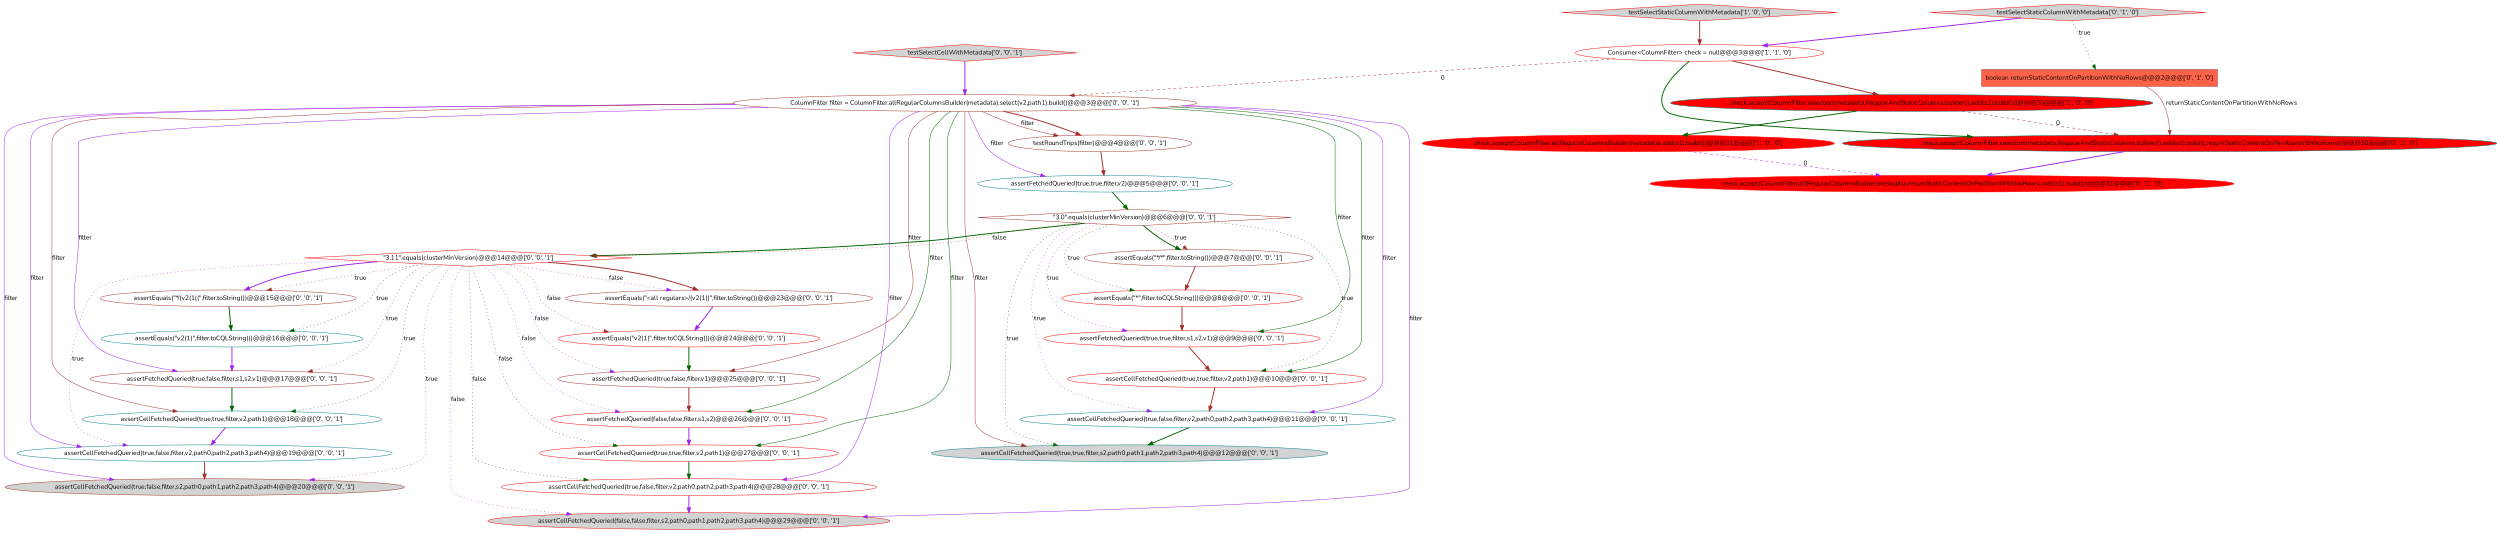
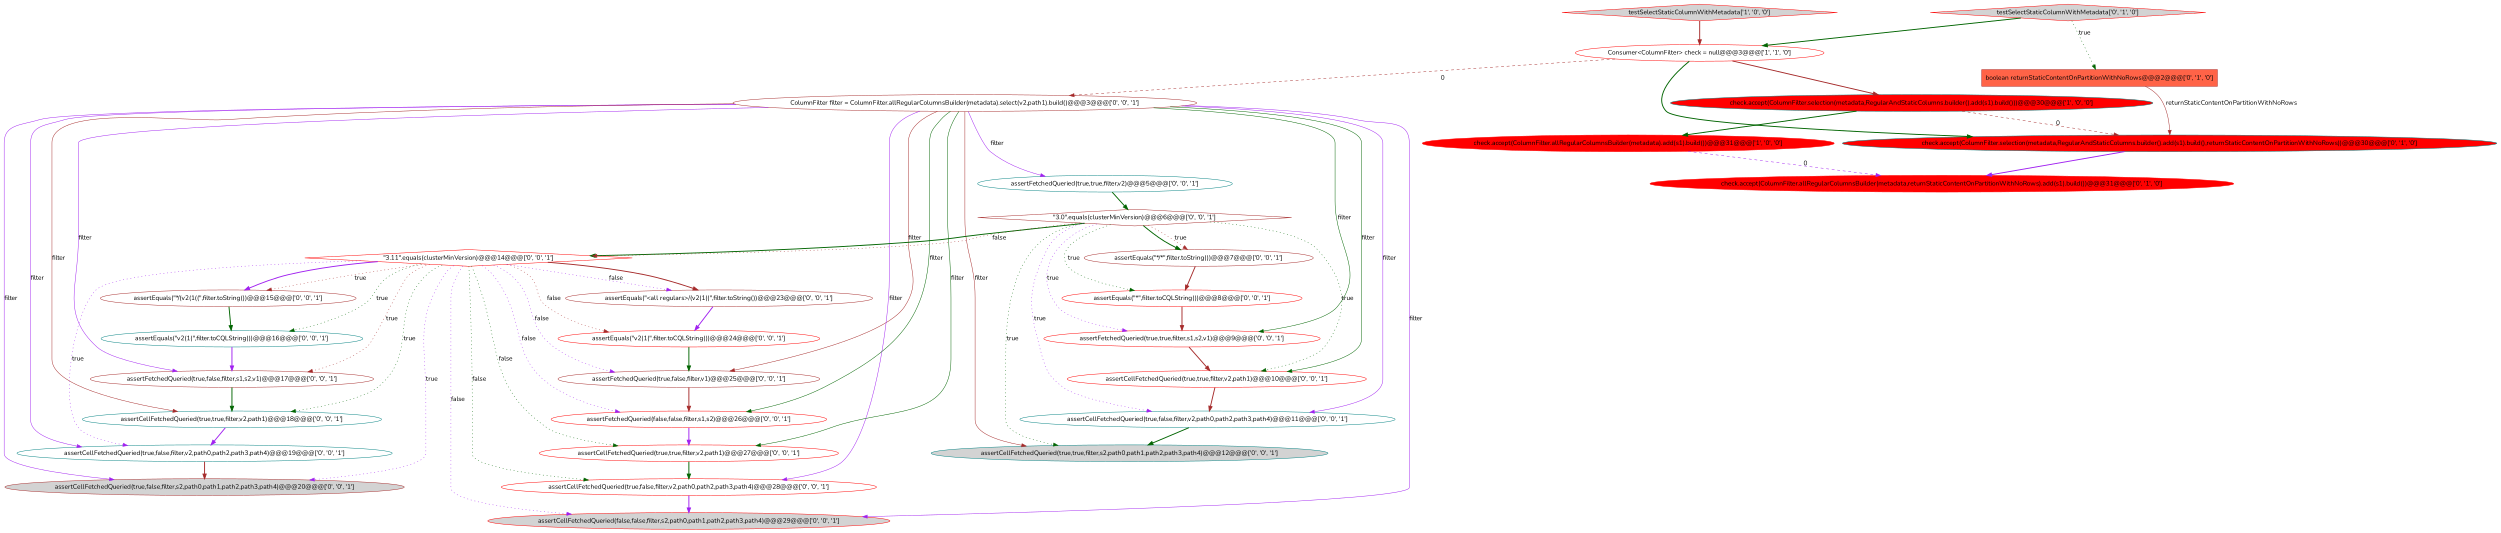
edge "testSelectStaticColumnWithMetadata['0', '1', '0']" -> "Consumer<ColumnFilter> check = null@@@3@@@['1', '1', '0']": color purple -> darkgreen
node "testSelectCellWithMetadata['0', '0', '1']": removed
node "testRoundTrips(filter)@@@4@@@['0', '0', '1']": removed
